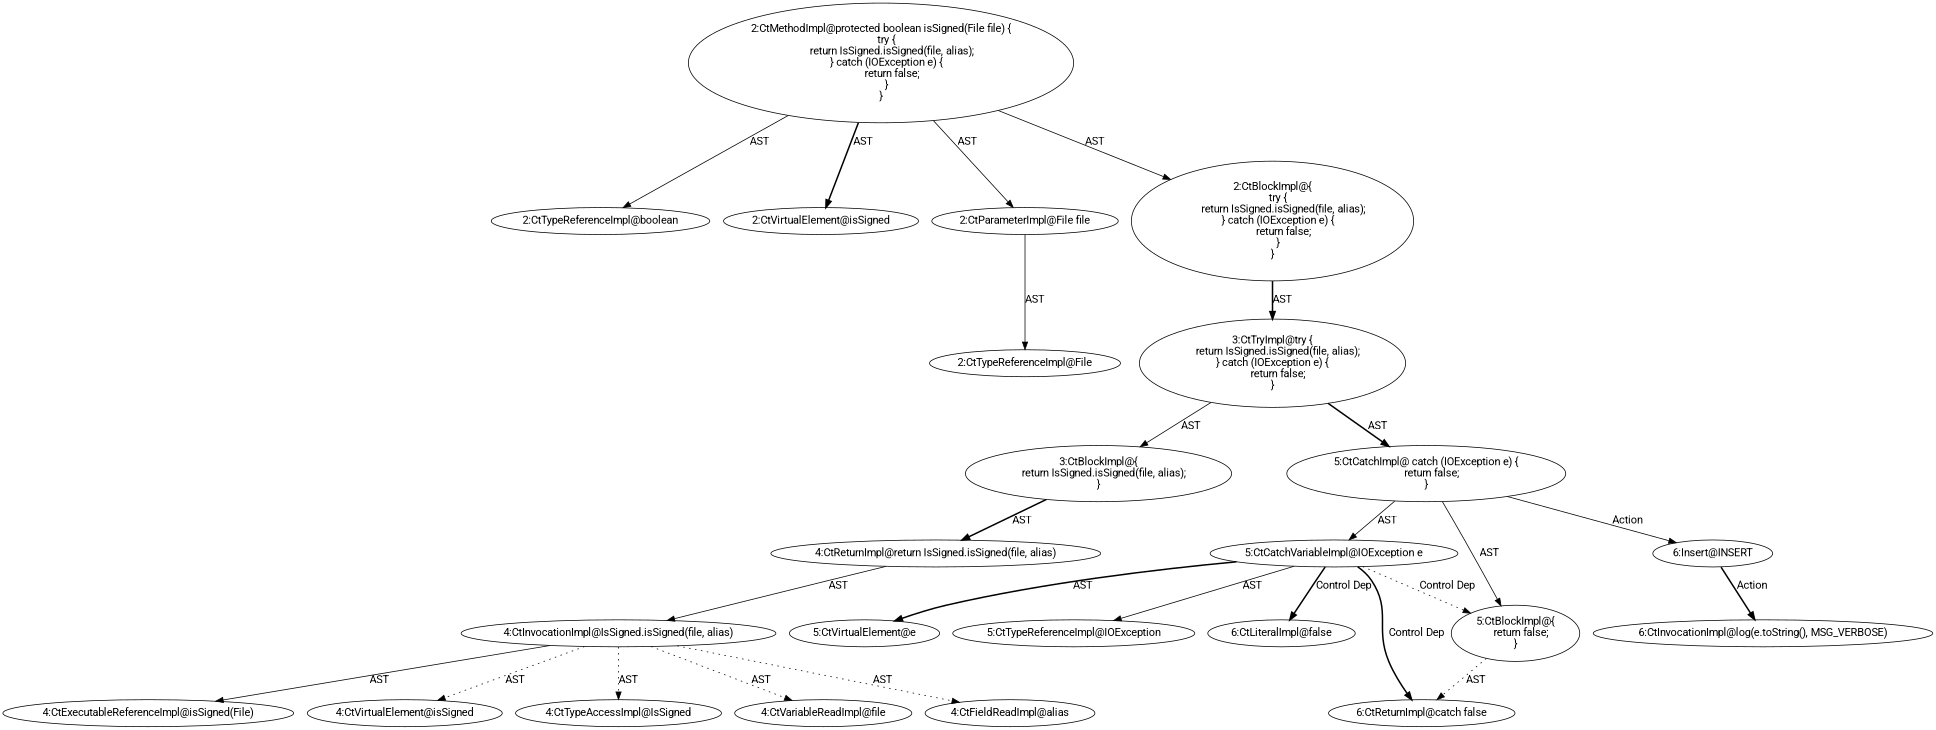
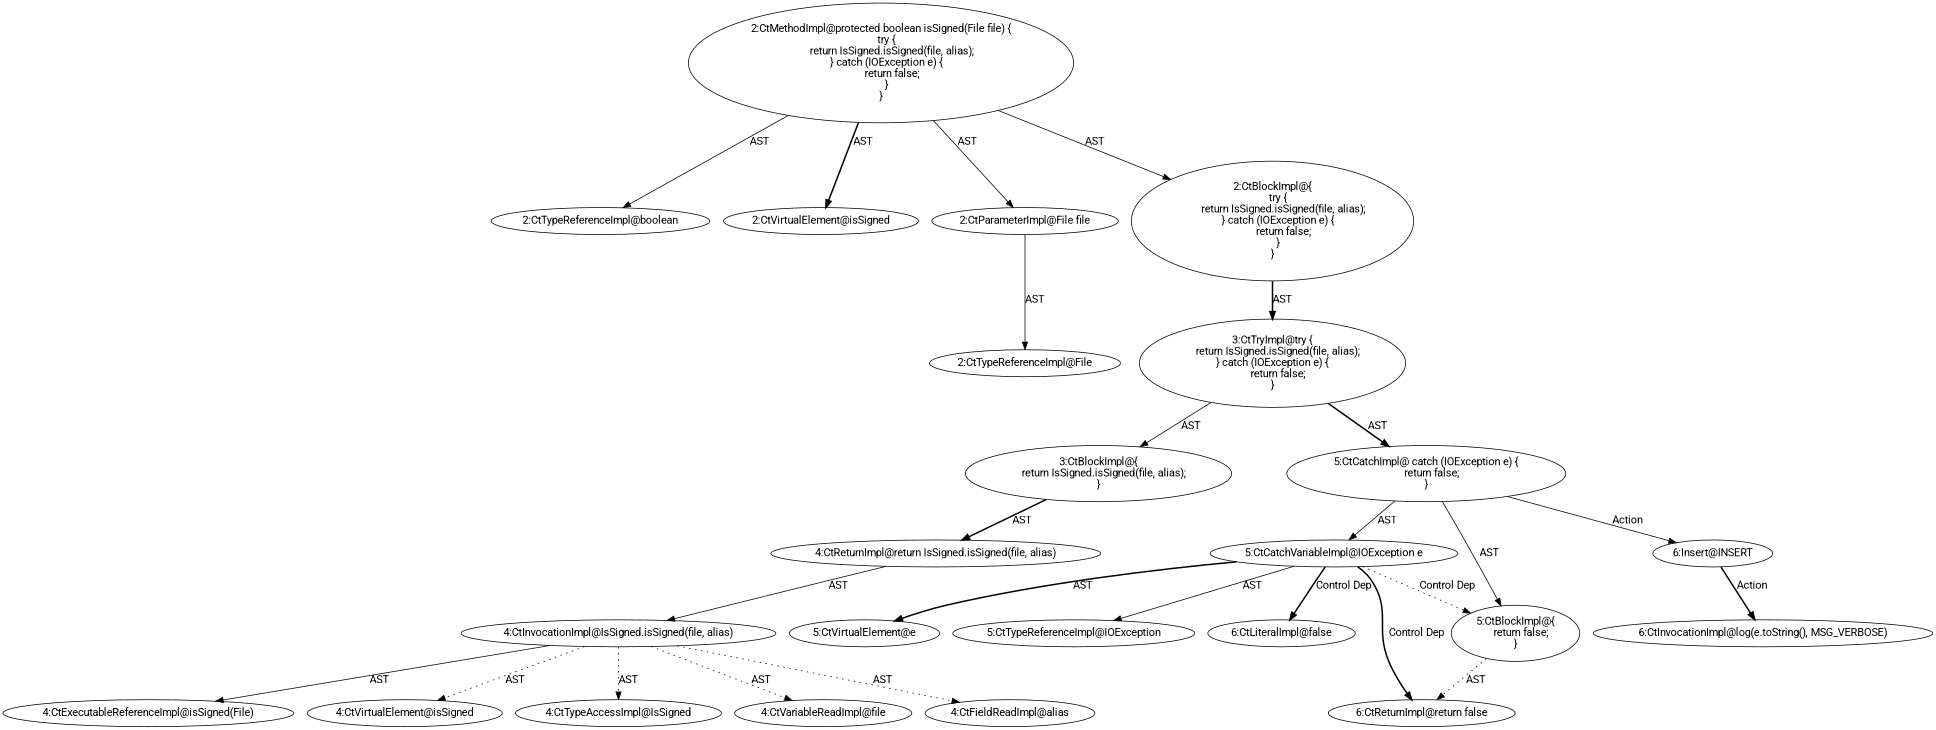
node "6:CtReturnImpl@catch false": label "6:CtReturnImpl@catch false" -> "6:CtReturnImpl@return false"
